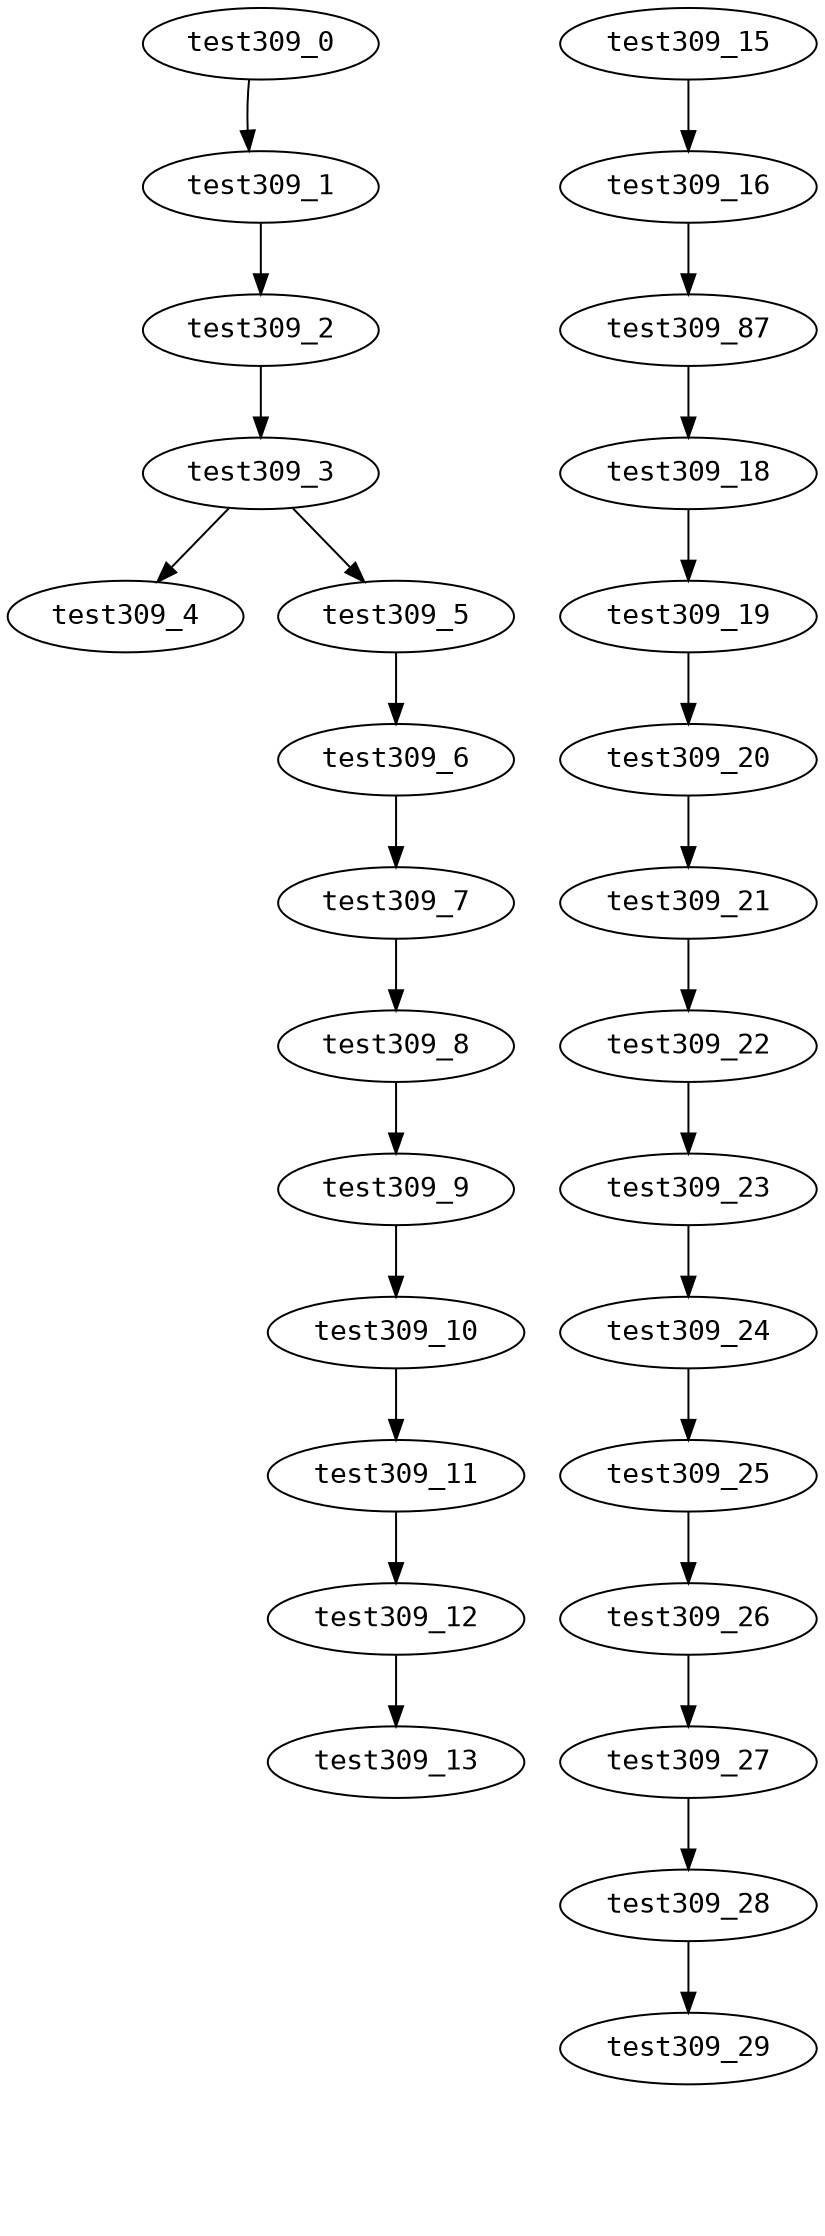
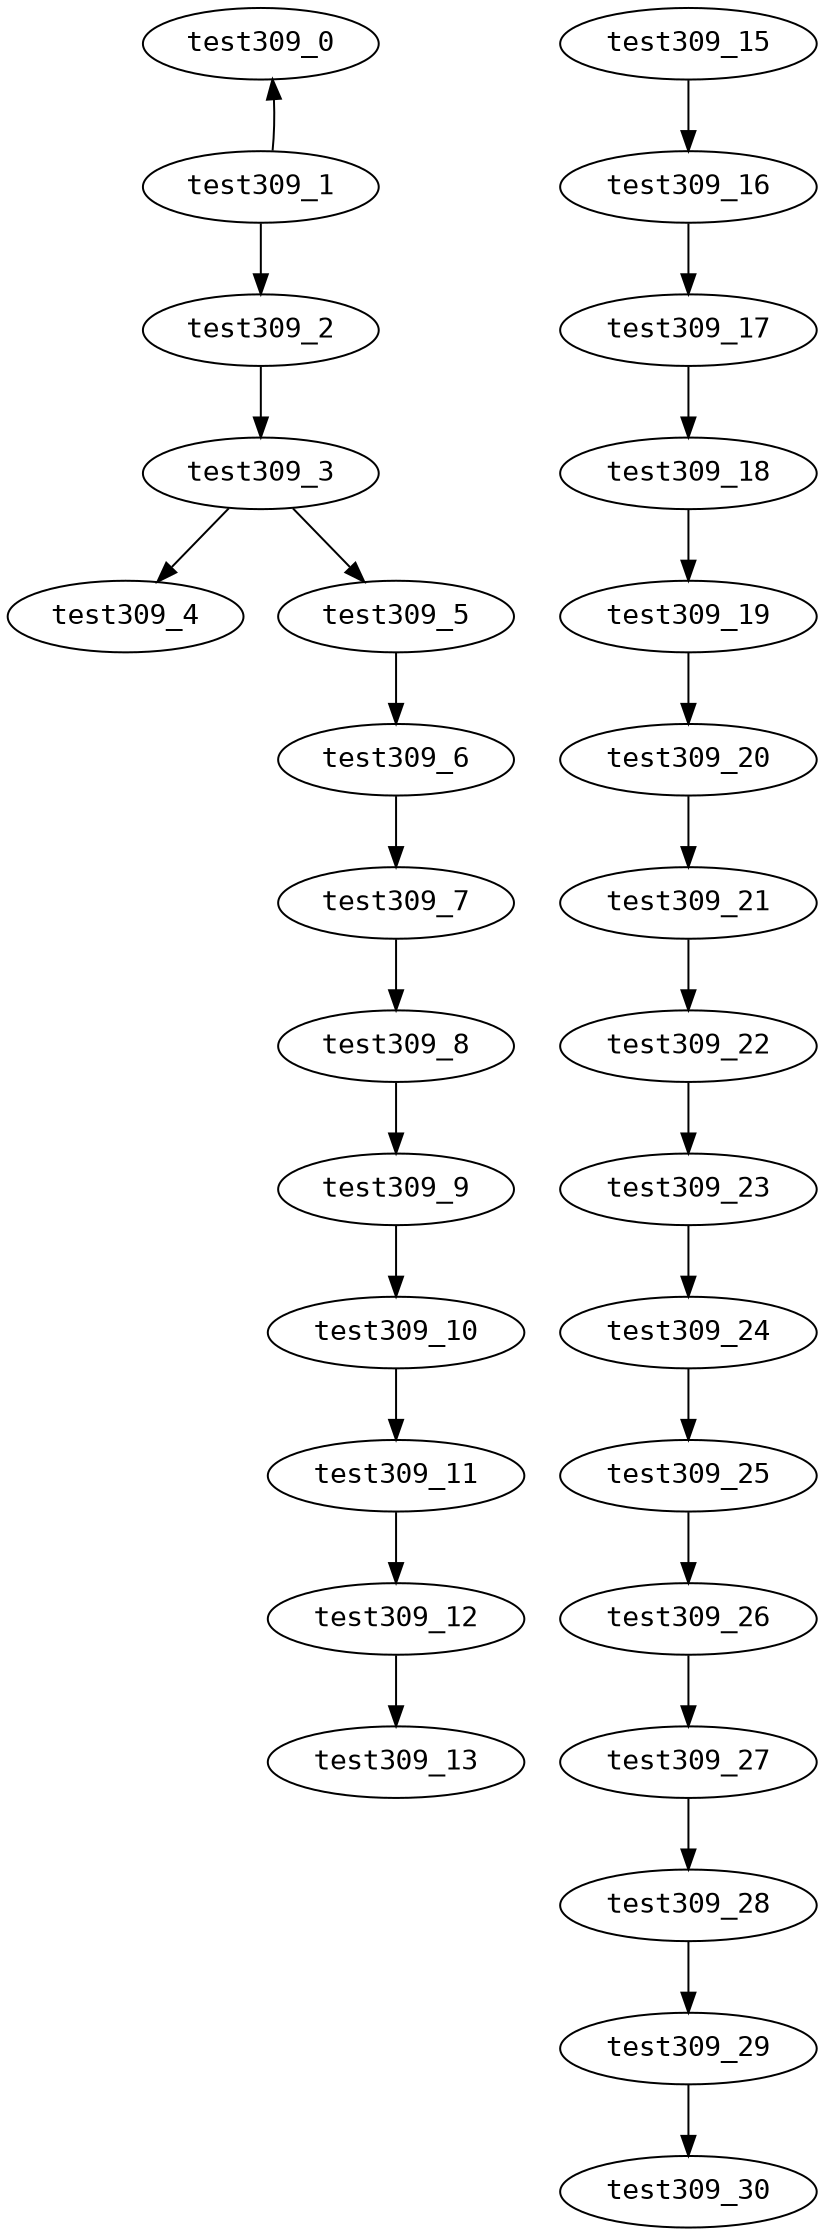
edge "test309_0" -> "test309_1": reversed
node "test309_87": label "test309_87" -> "test309_17"
node "test309_30": added
